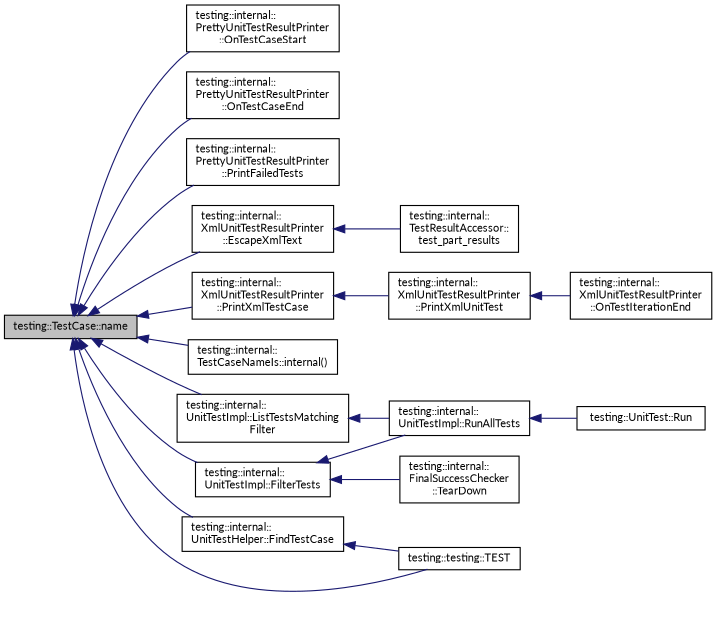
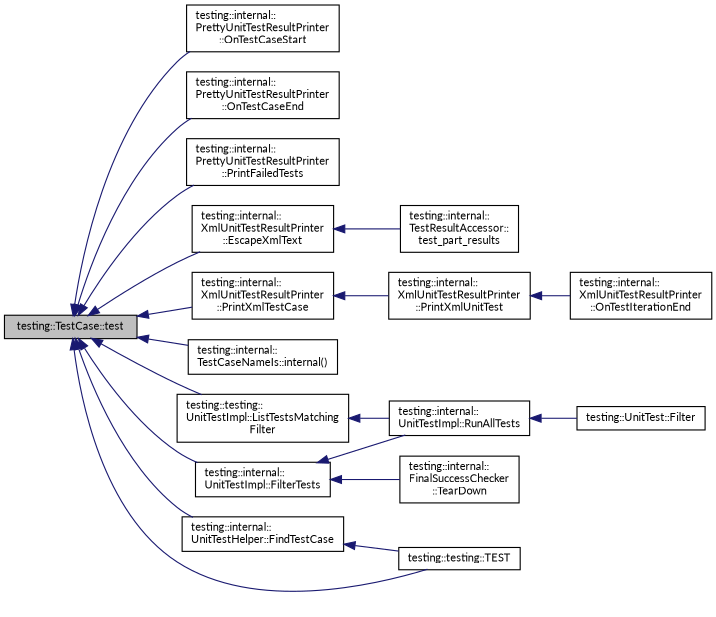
node "testing::TestCase::name": label "testing::TestCase::name" -> "testing::TestCase::test"
node "testing::internal:: UnitTestImpl::ListTestsMatching Filter": label "testing::internal:: UnitTestImpl::ListTestsMatching Filter" -> "testing::testing:: UnitTestImpl::ListTestsMatching Filter"
node "testing::UnitTest::Run": label "testing::UnitTest::Run" -> "testing::UnitTest::Filter"
